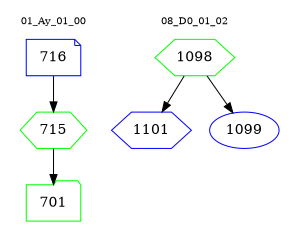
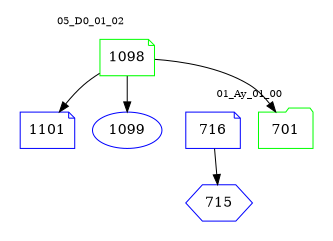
cluster "08_D0_01_02": label "08_D0_01_02" -> "05_D0_01_02"
node "1098": shape hexagon -> note
node "715": color green -> blue
node "1101": shape hexagon -> note
edge "715" -> "701": now "1098" -> "701"
